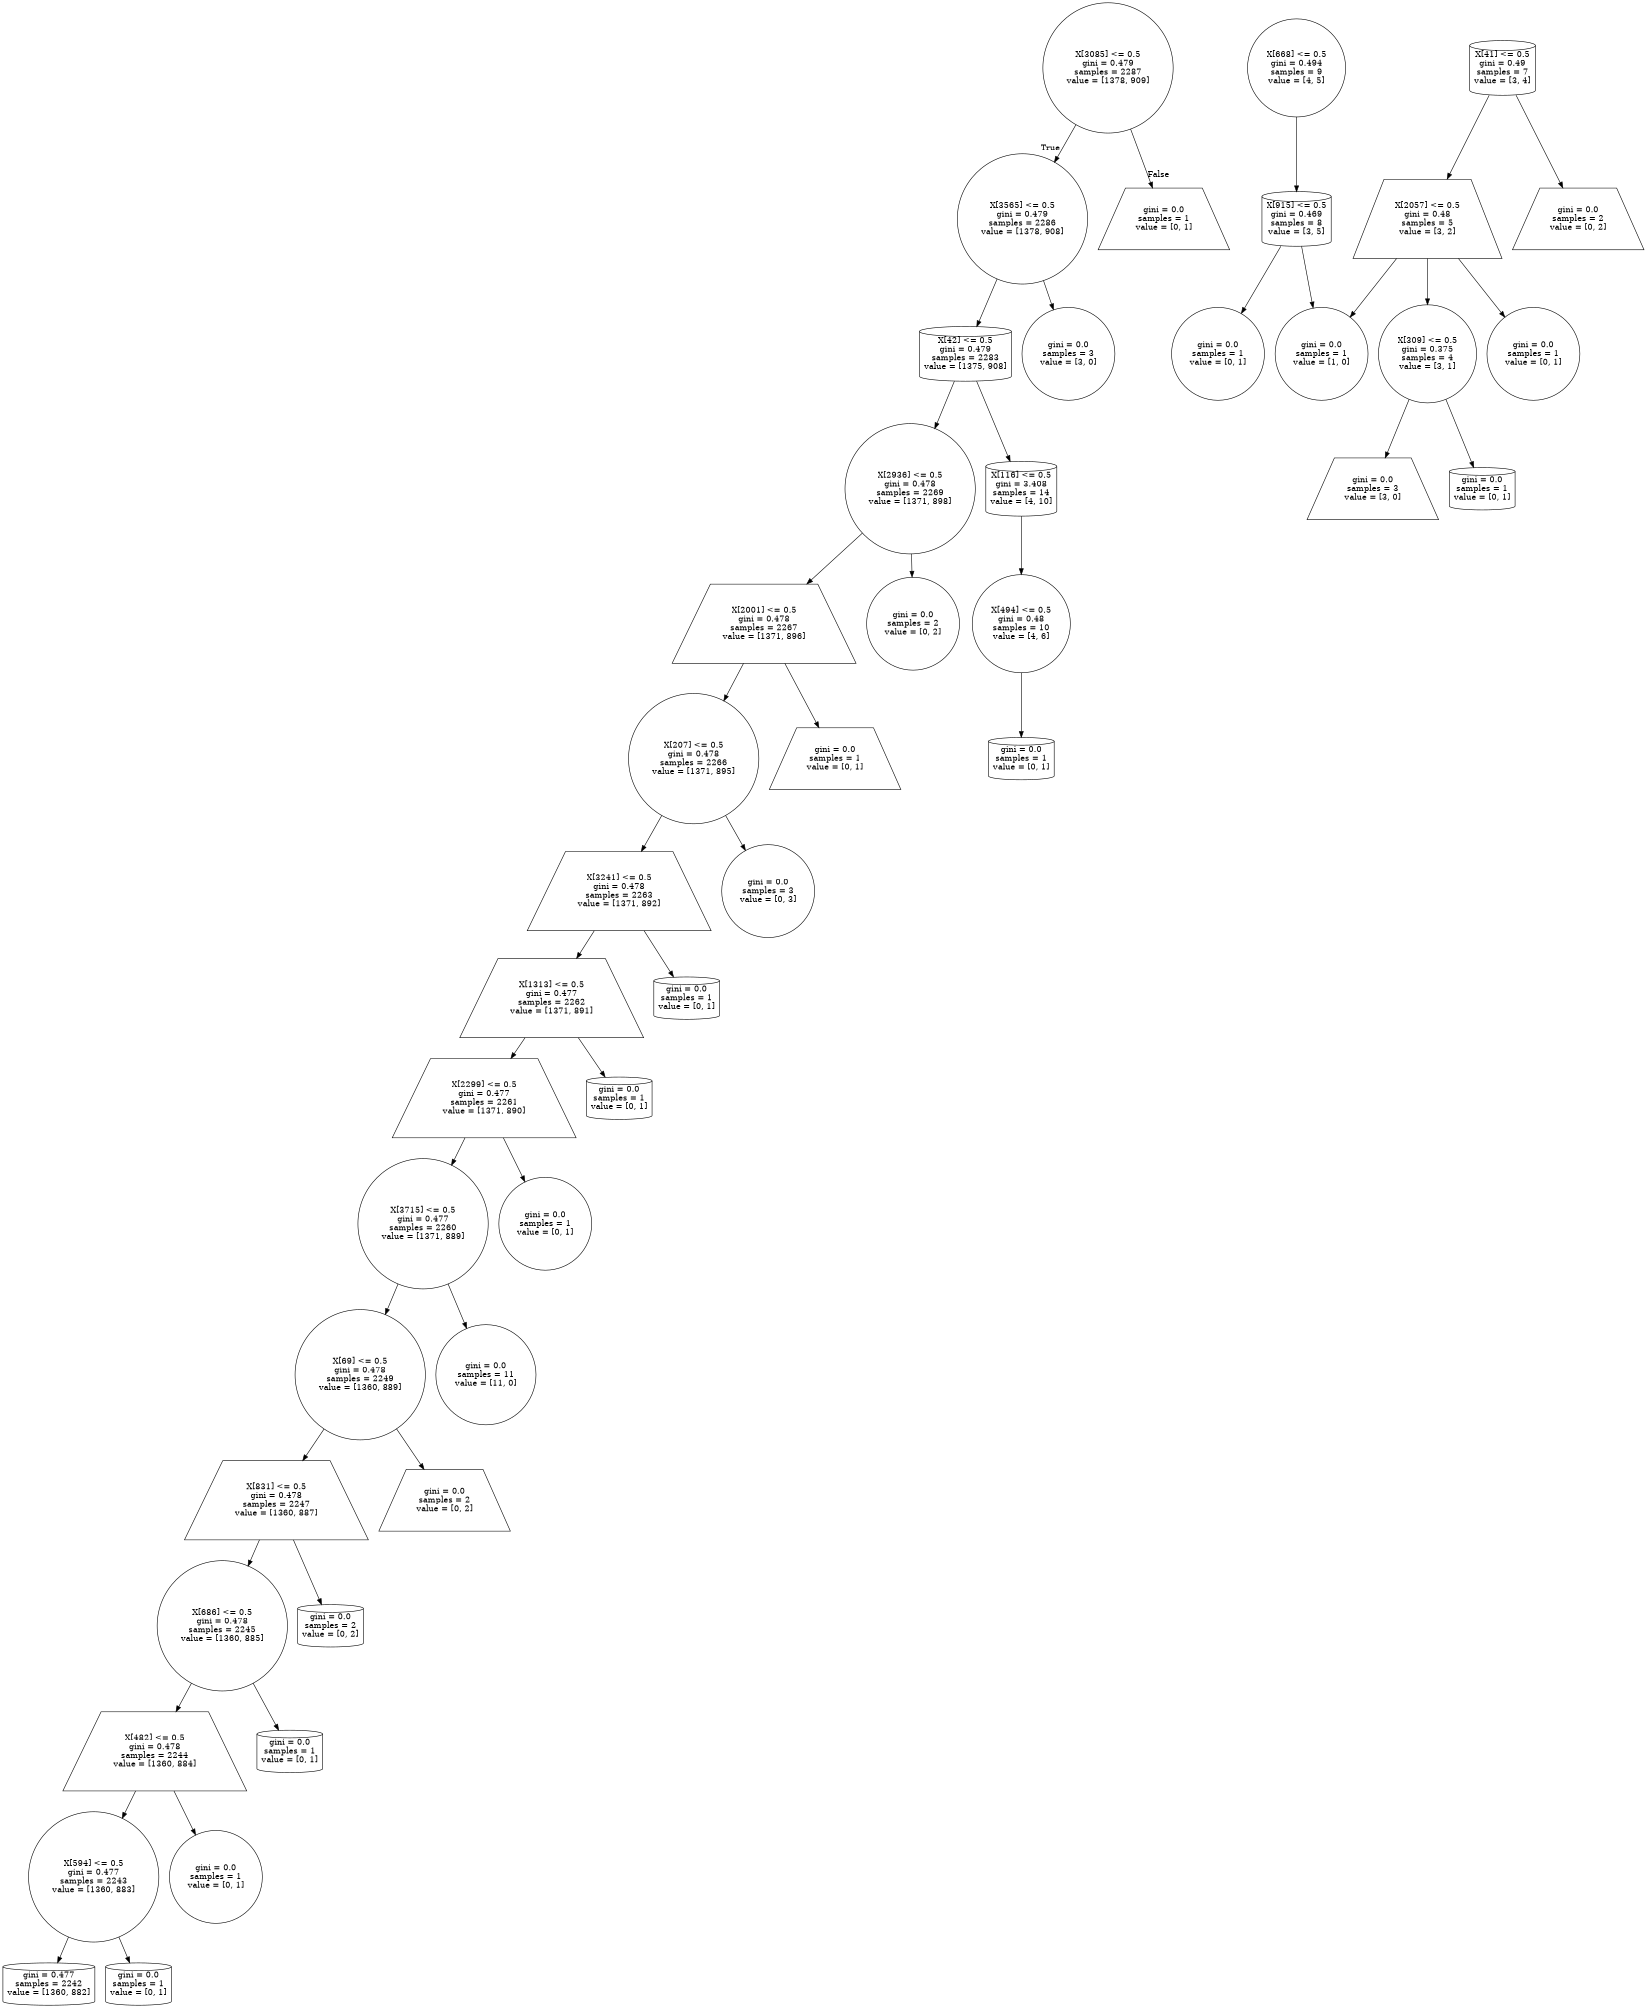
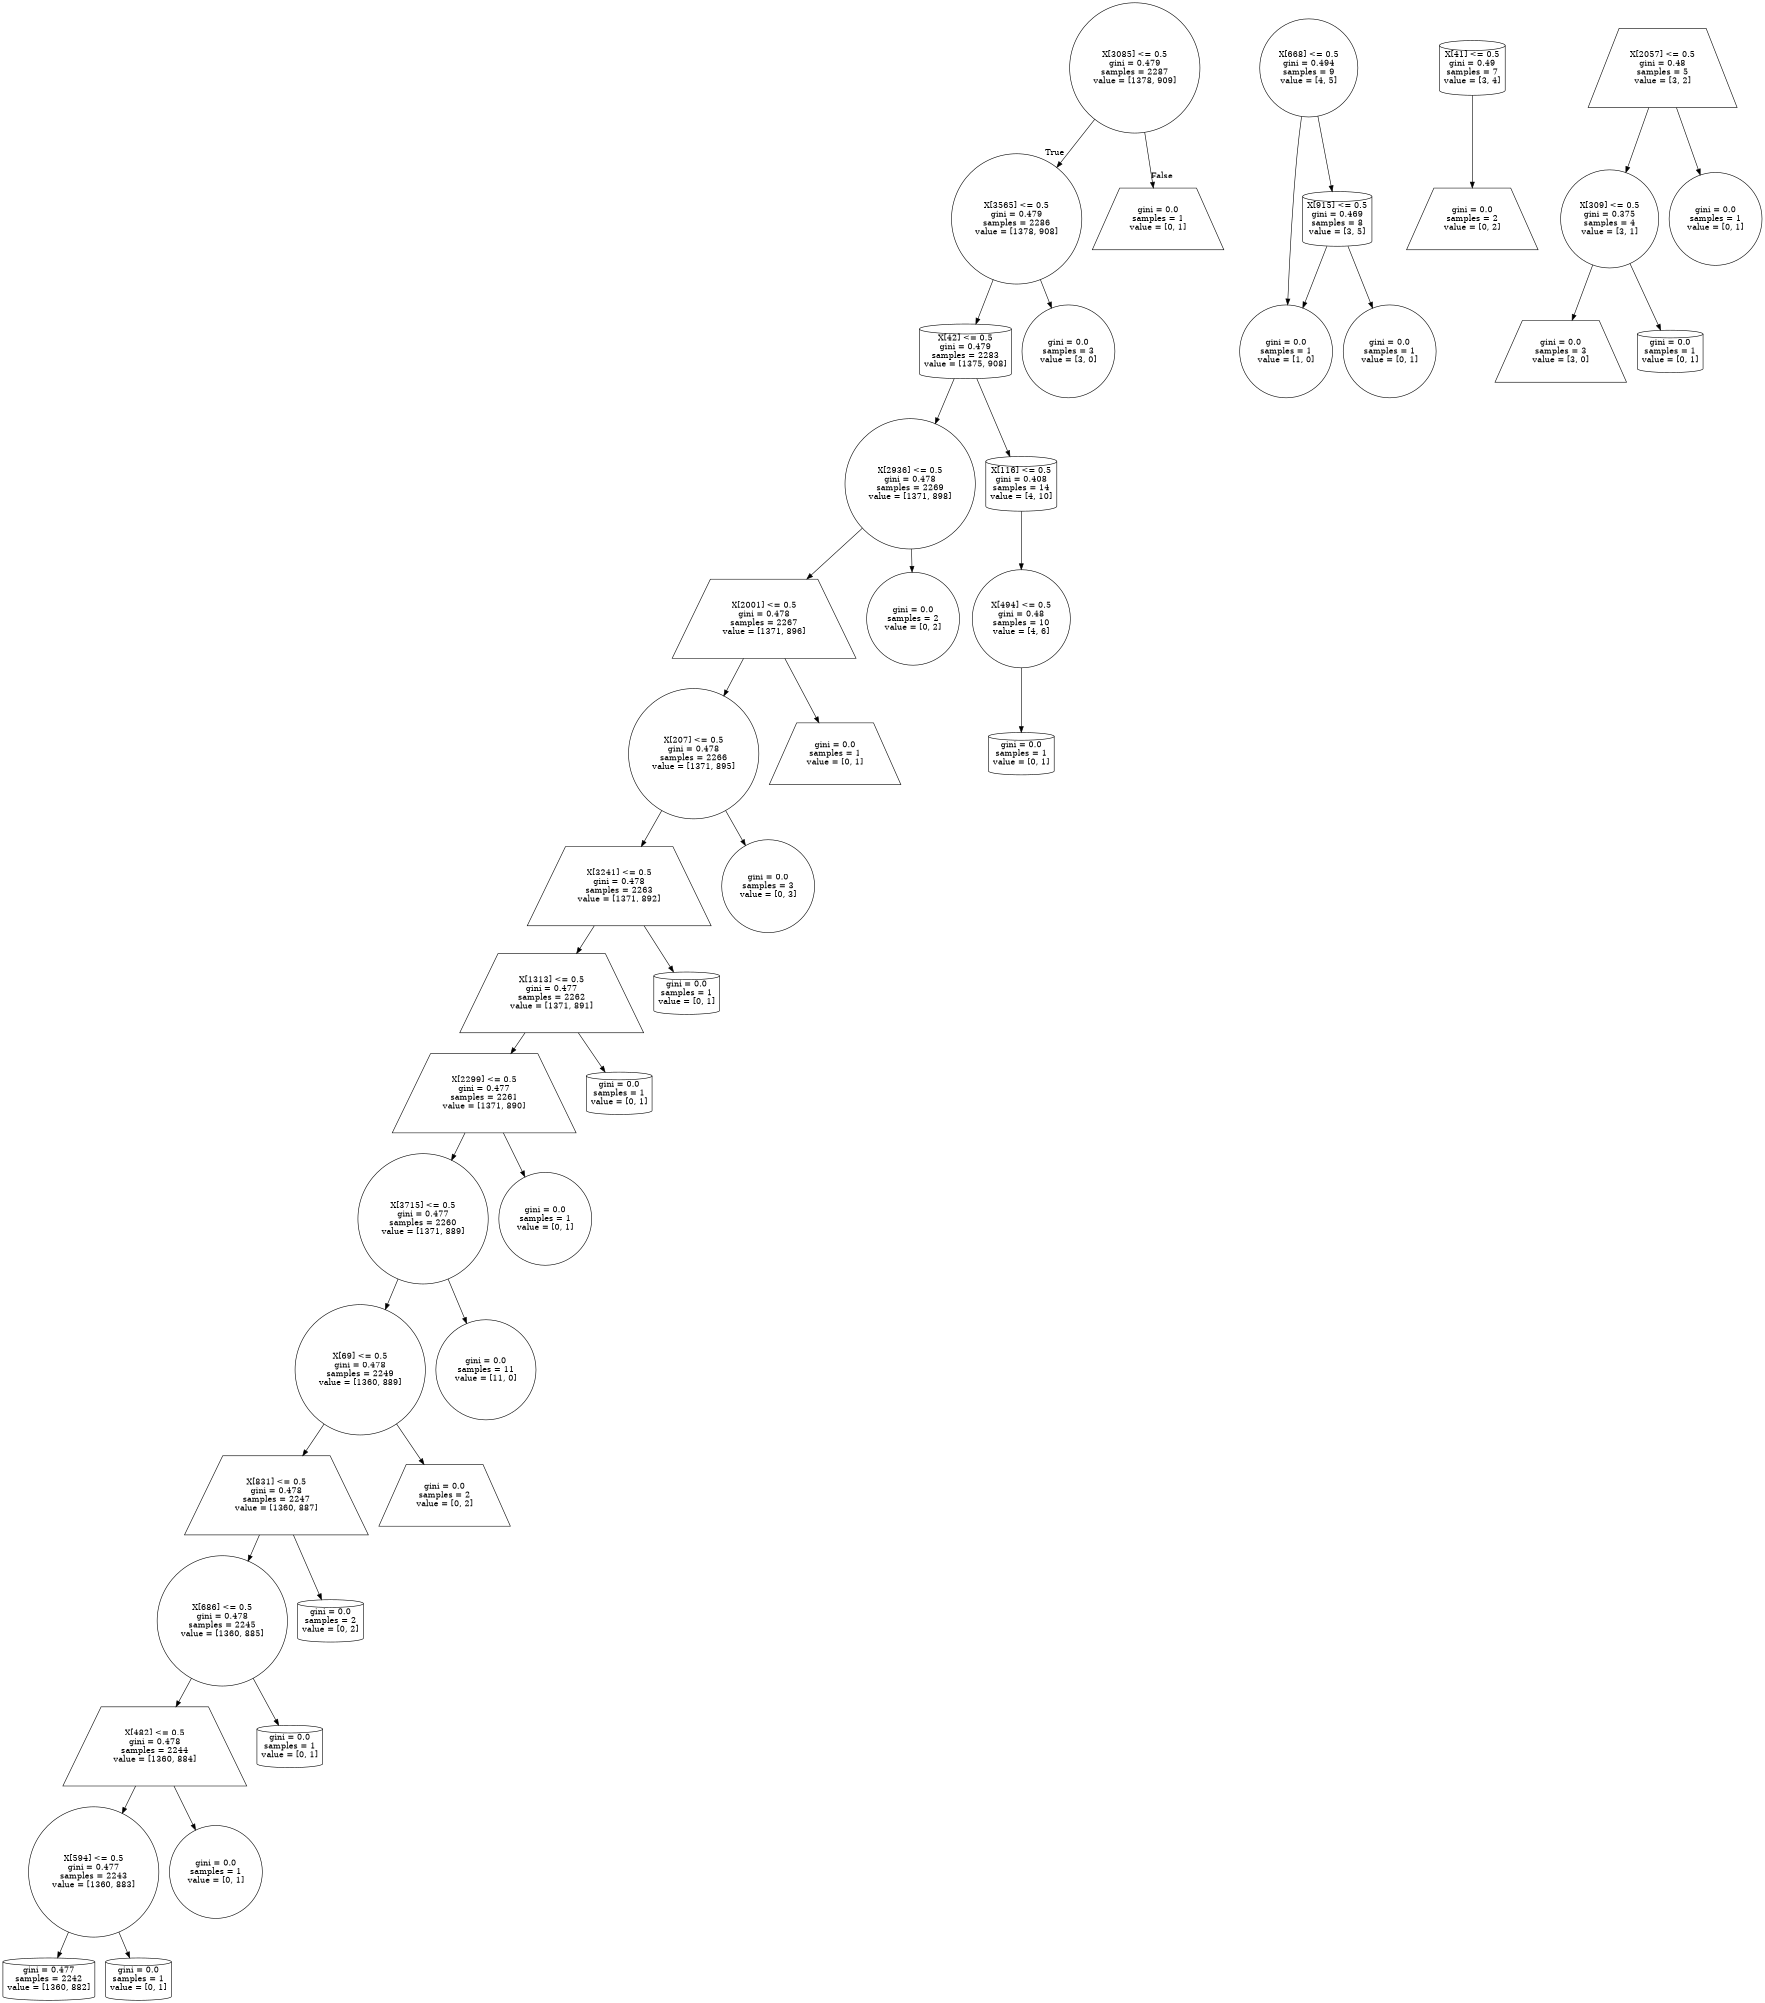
edge "X[41] <= 0.5 gini = 0.49 samples = 7 value = [3, 4]" -> "X[2057] <= 0.5 gini = 0.48 samples = 5 value = [3, 2]": removed
edge "X[2057] <= 0.5 gini = 0.48 samples = 5 value = [3, 2]" -> "gini = 0.0 samples = 1 value = [1, 0]": now "X[668] <= 0.5 gini = 0.494 samples = 9 value = [4, 5]" -> "gini = 0.0 samples = 1 value = [1, 0]"
node "X[116] <= 0.5 gini = 3.408 samples = 14 value = [4, 10]": label "X[116] <= 0.5 gini = 3.408 samples = 14 value = [4, 10]" -> "X[116] <= 0.5 gini = 0.408 samples = 14 value = [4, 10]"
